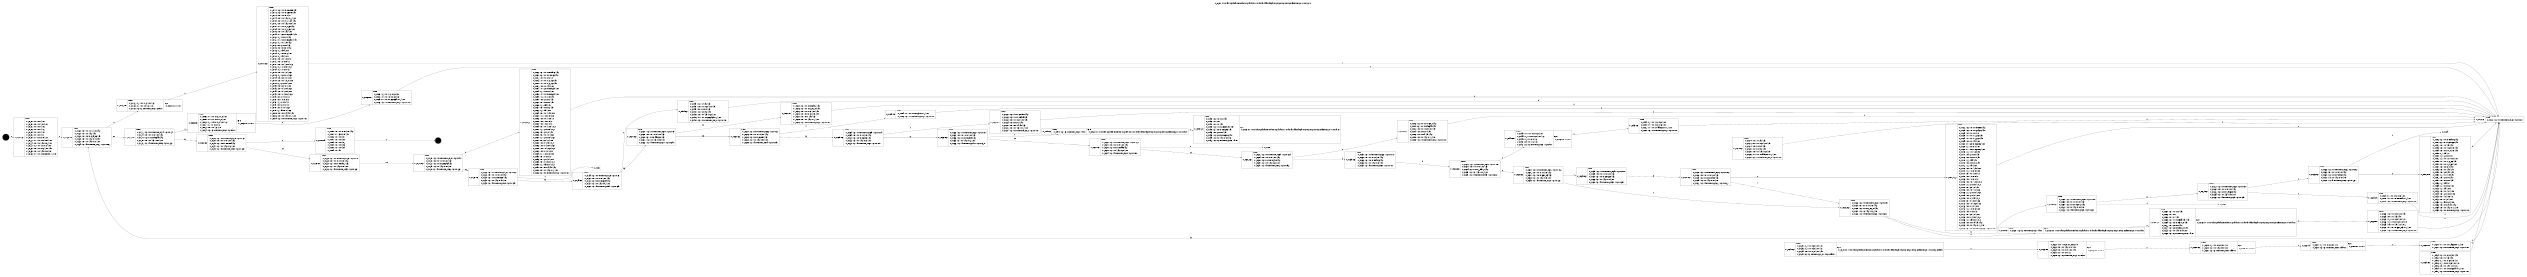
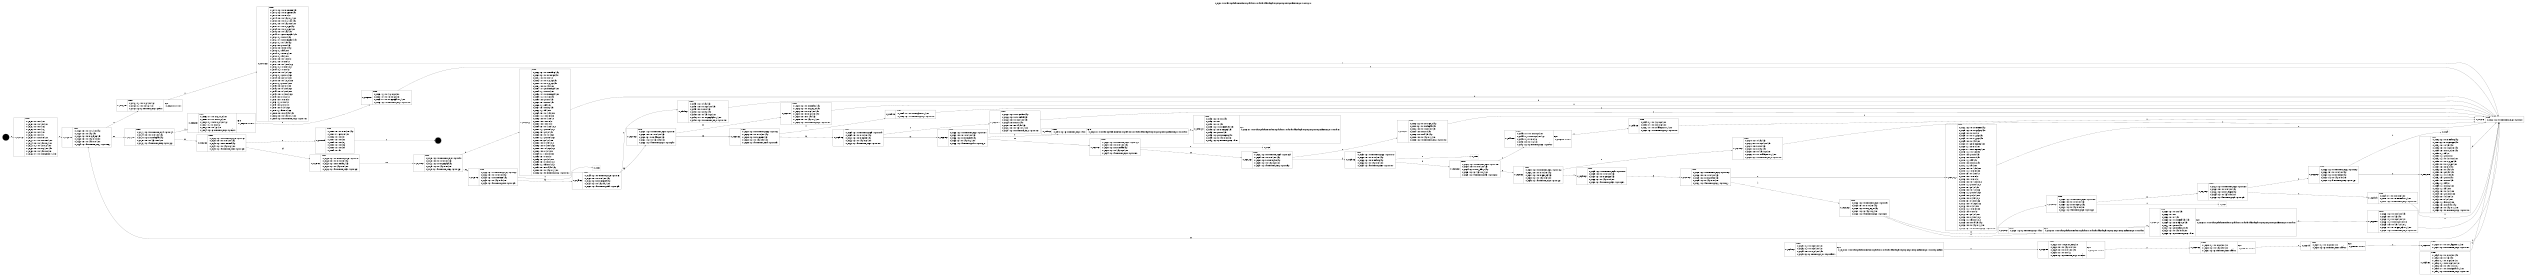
node "0x401b3b": added
edge "0x4015cf [25]" -> "0x40161a [25]": now "0x4015cf [25]" -> "0x401a78 [25]"
